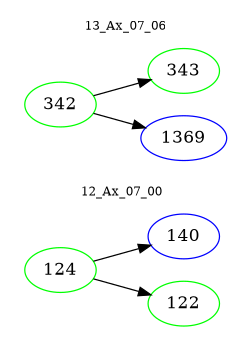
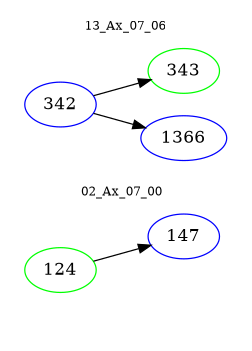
node "342": color green -> blue
node "1369": label "1369" -> "1366"
cluster "12_Ax_07_00": label "12_Ax_07_00" -> "02_Ax_07_00"
node "140": label "140" -> "147"
node "122": removed
